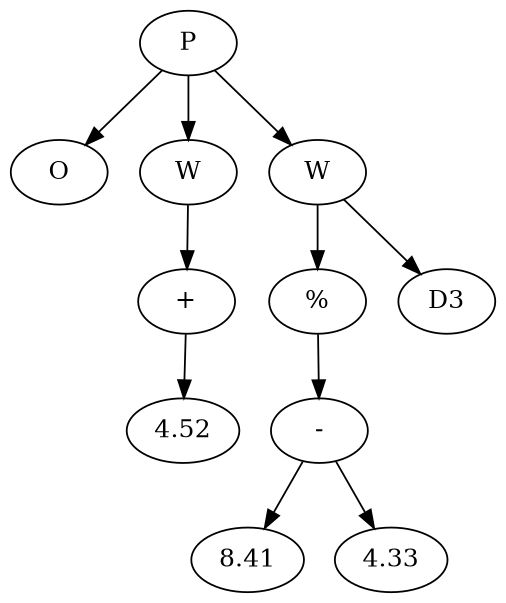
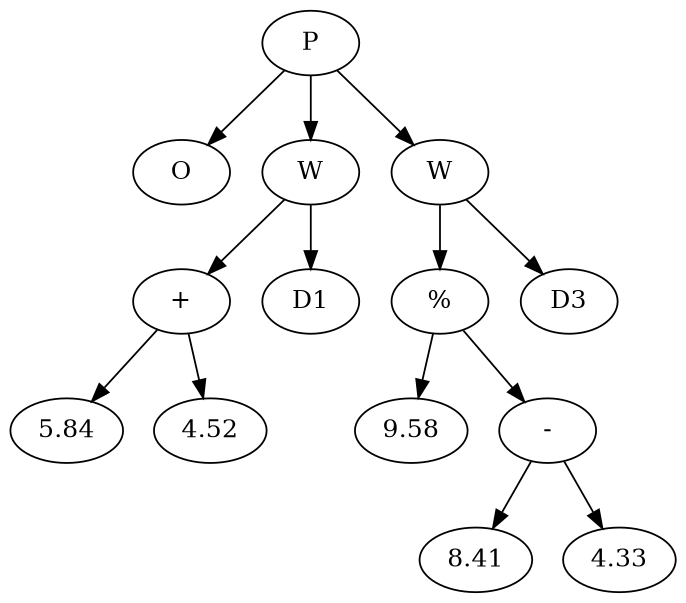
node "D1": added
node "5.84": added
node "9.58": added
